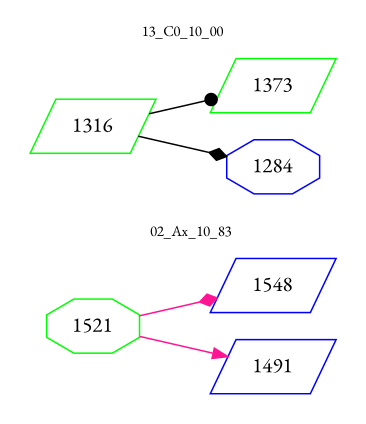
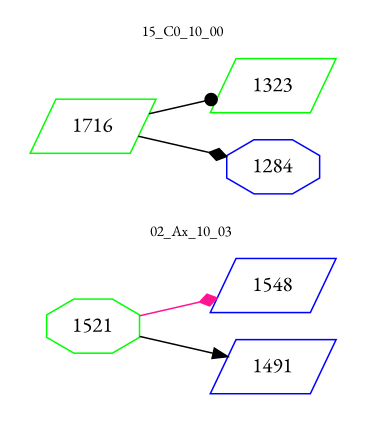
cluster "13_C0_10_00": label "13_C0_10_00" -> "15_C0_10_00"
node "1373": label "1373" -> "1323"
node "1316": label "1316" -> "1716"
cluster "02_Ax_10_83": label "02_Ax_10_83" -> "02_Ax_10_03"
edge "1521" -> "1491": color deeppink -> black
